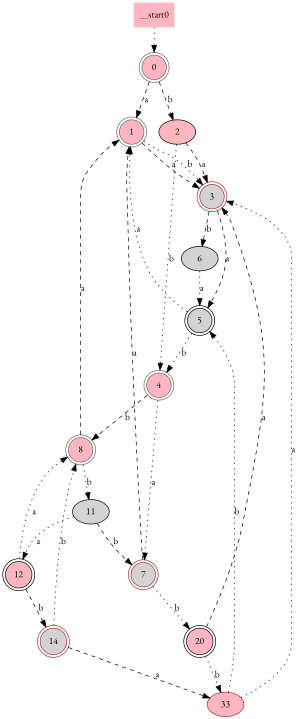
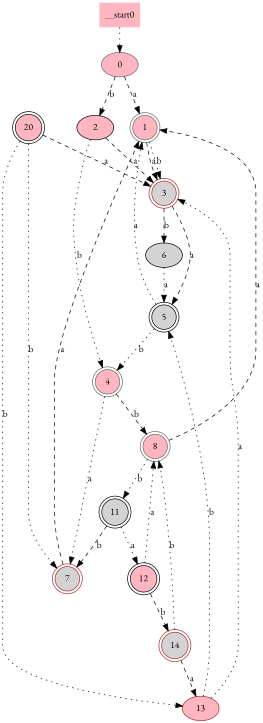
node "0": shape doublecircle -> ellipse
node "11": shape ellipse -> doublecircle
edge "7" -> "20": reversed
node "33": label "33" -> "13"
